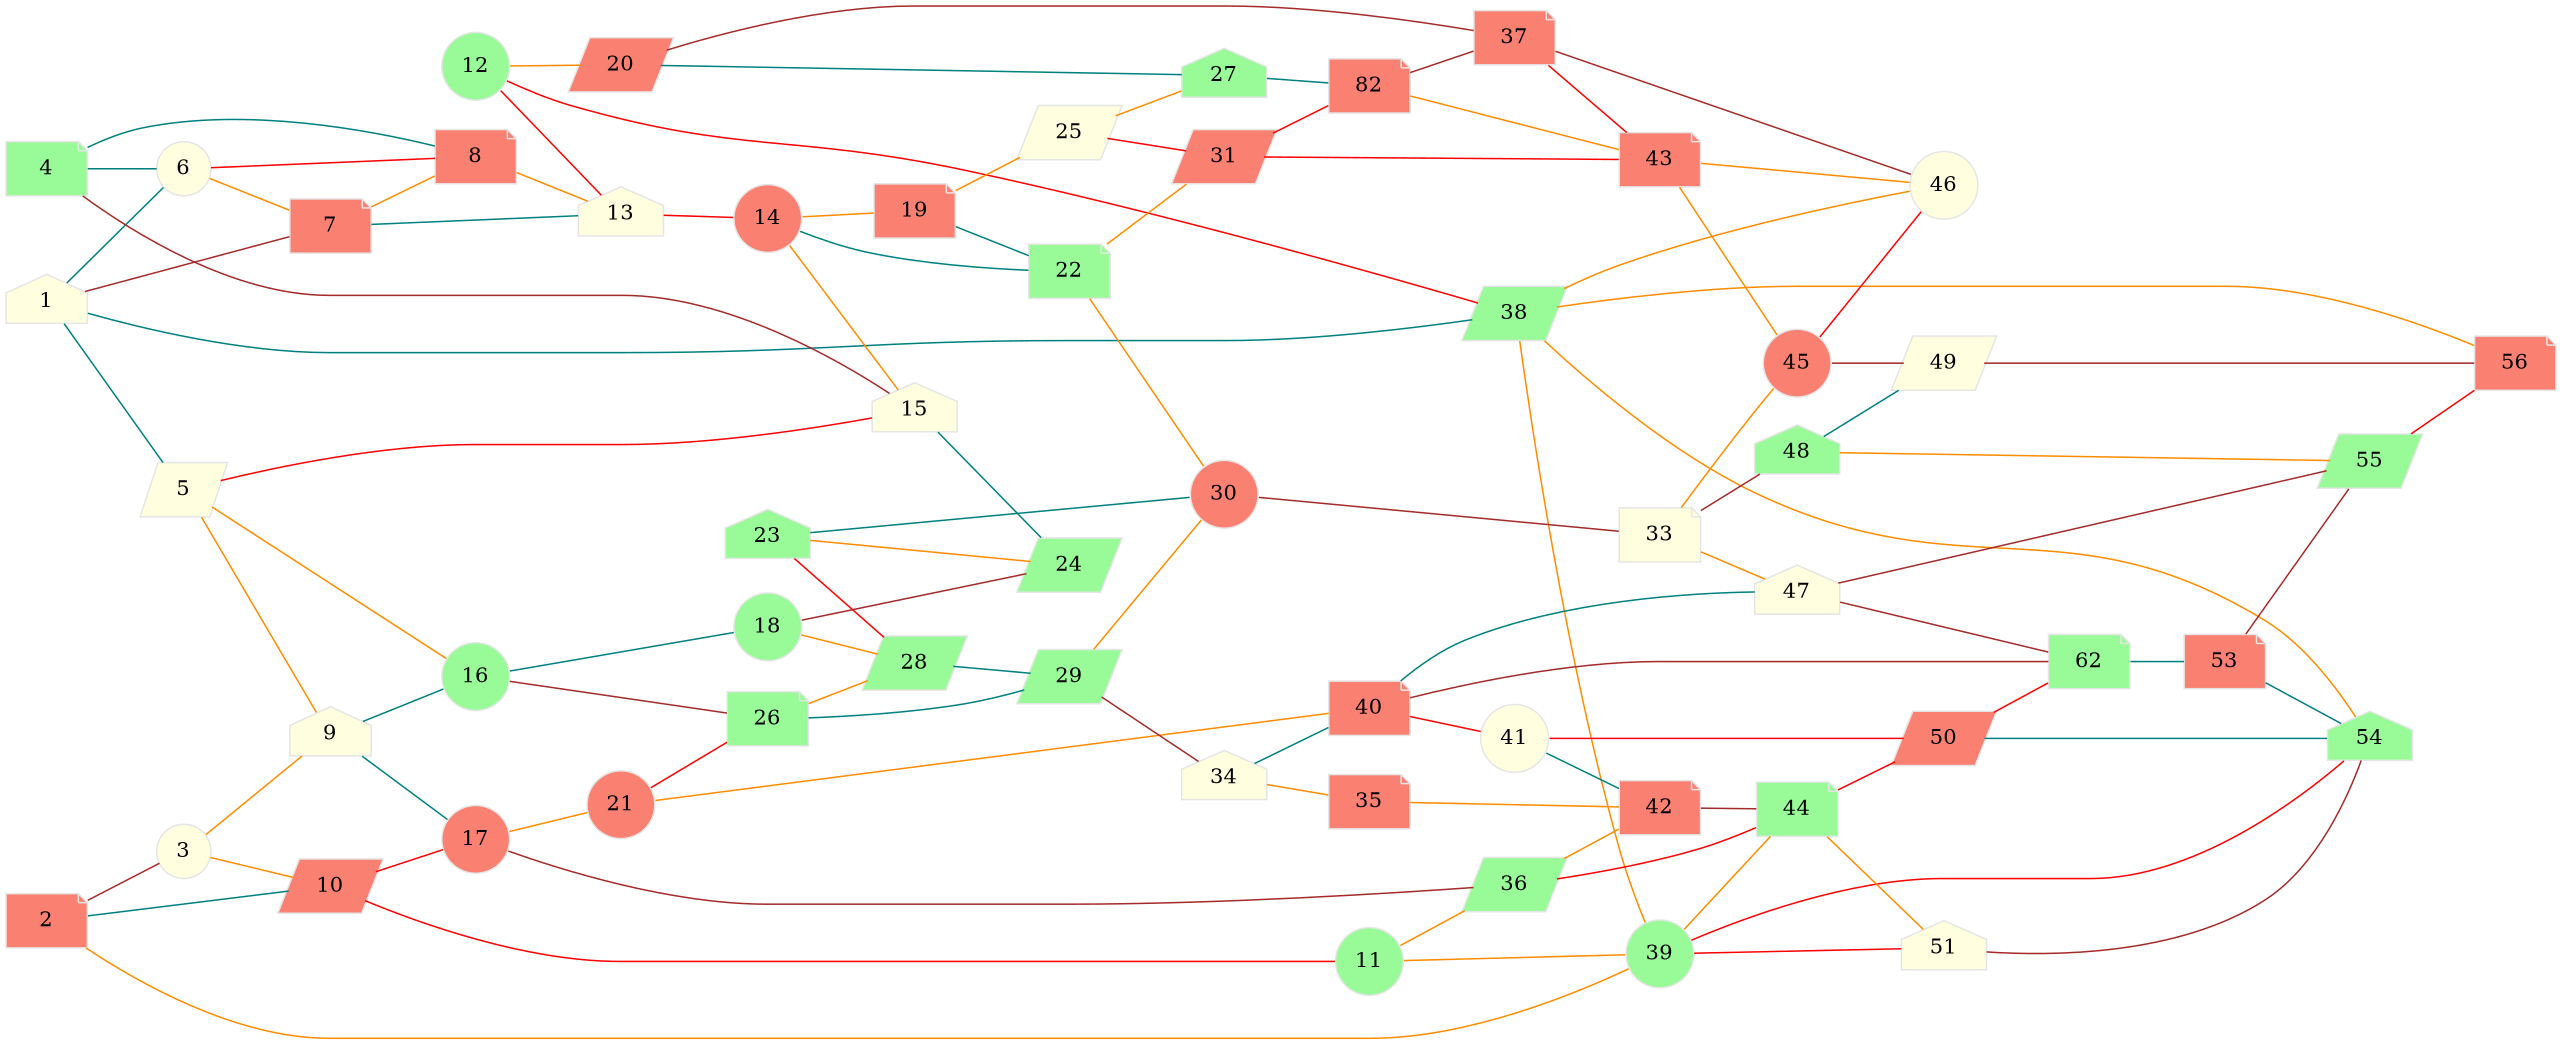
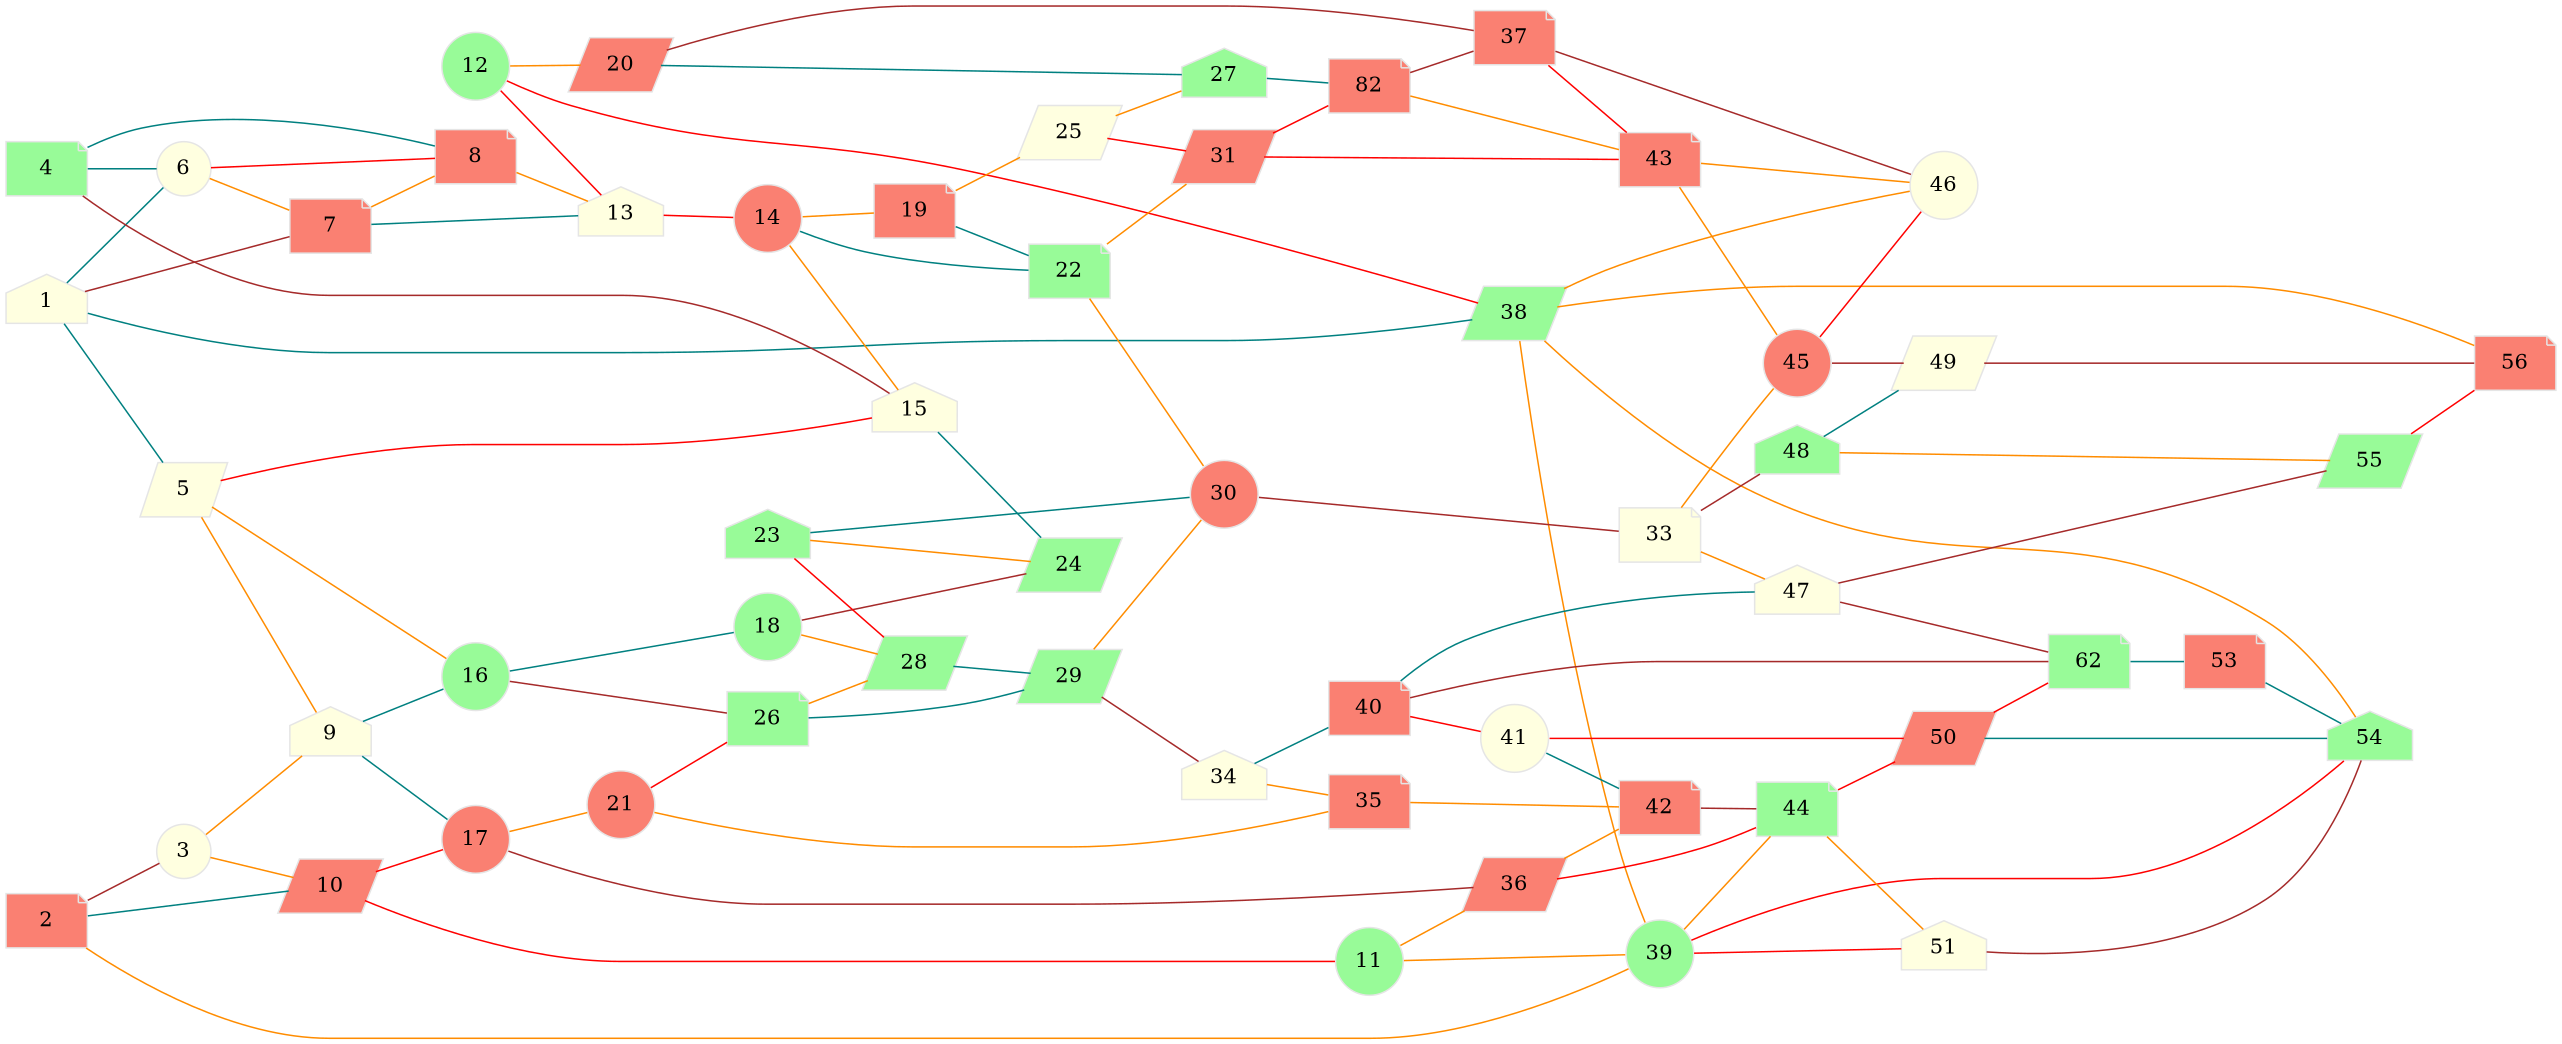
edge "55" -- "53": removed
edge "40" -- "21": now "35" -- "21"
node "36": fillcolor palegreen -> salmon
